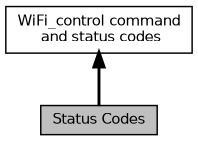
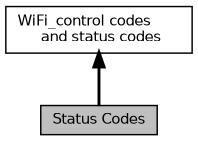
node "WiFi_control command and status codes": label "WiFi_control command and status codes" -> "WiFi_control codes and status codes"
